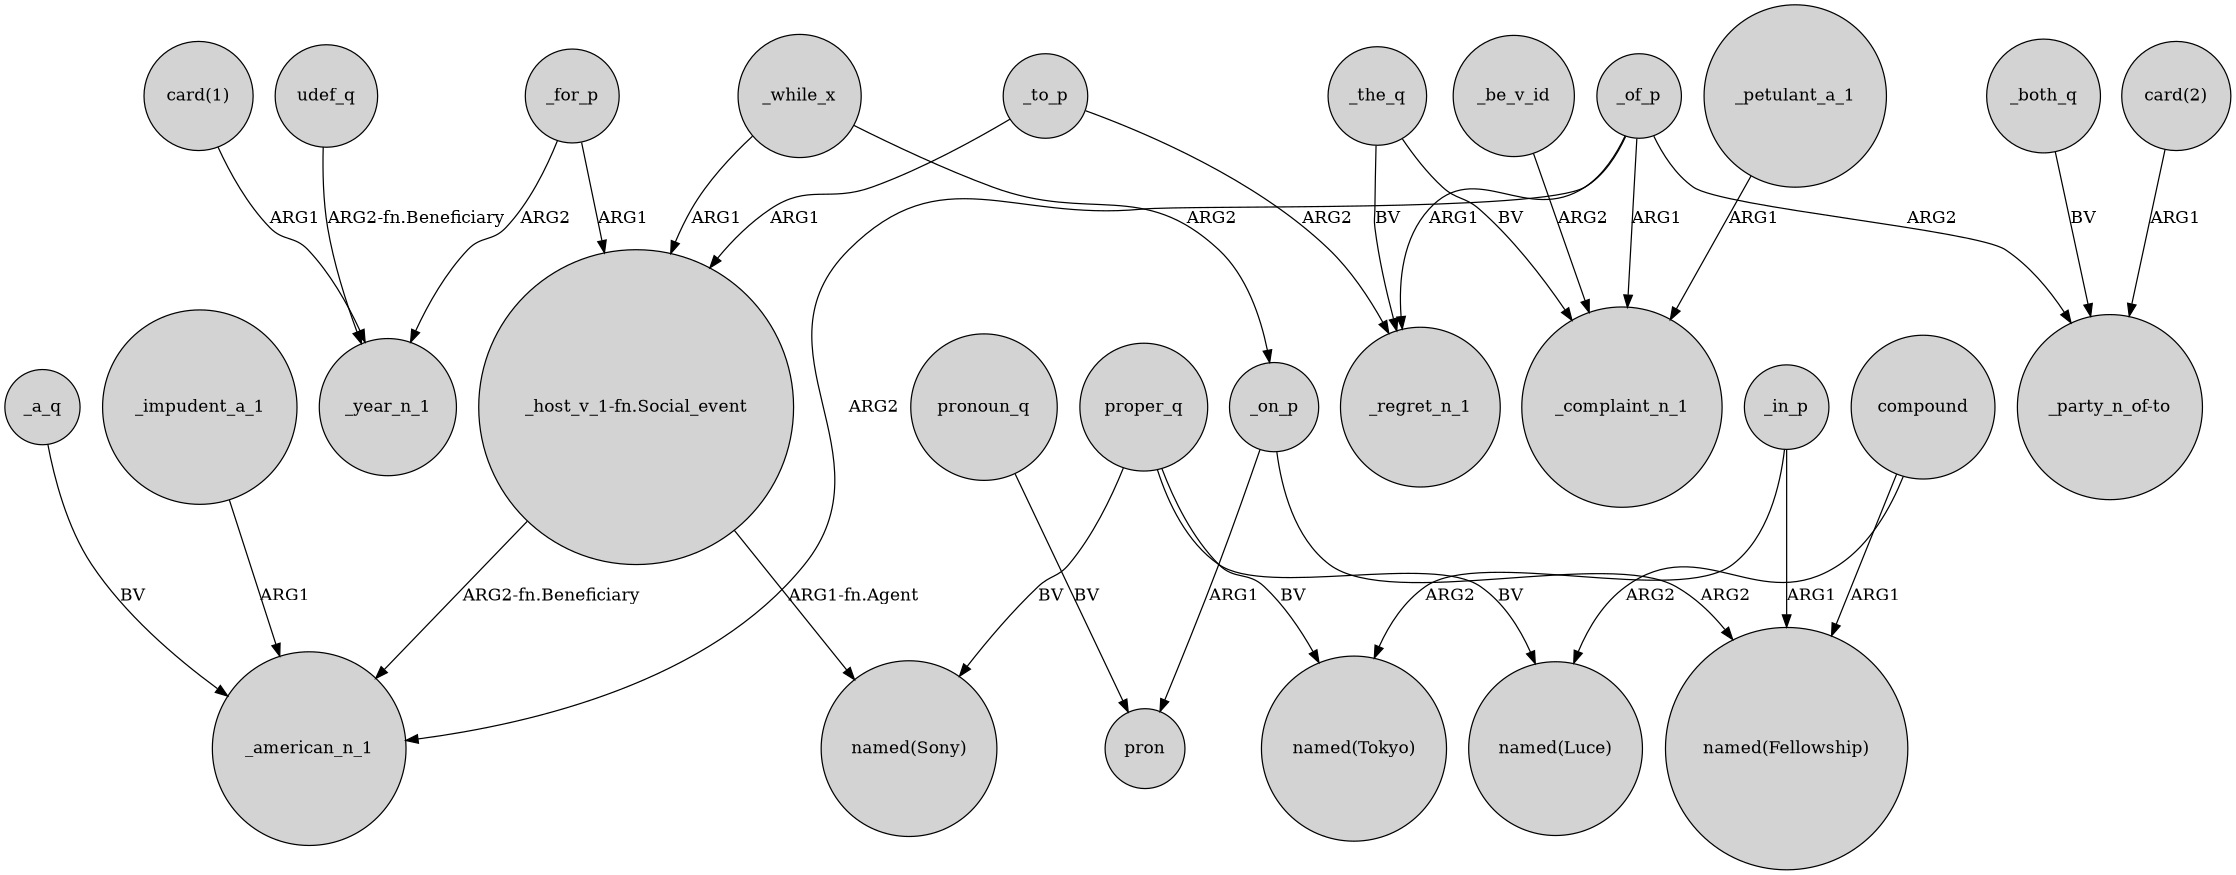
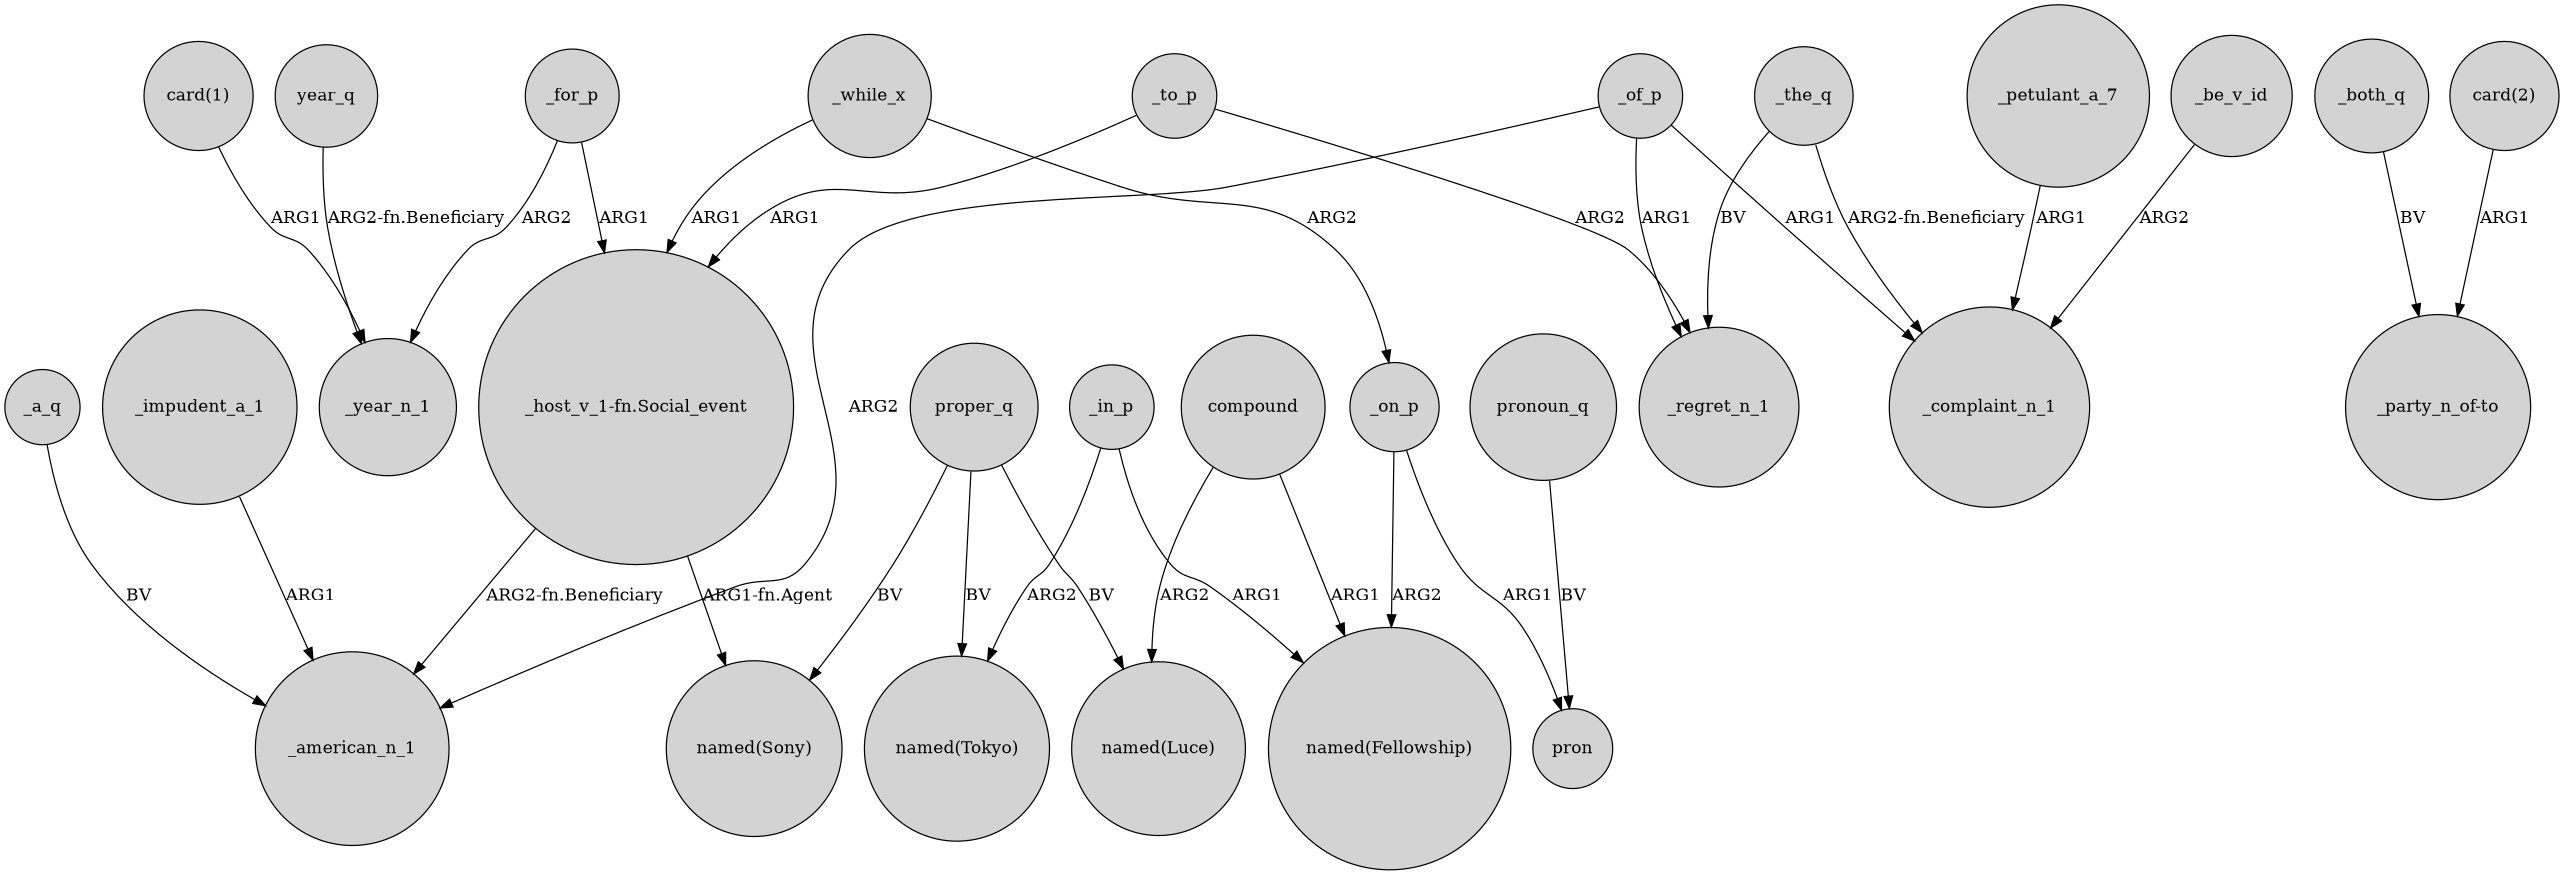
node "udef_q": label "udef_q" -> "year_q"
node "_petulant_a_1": label "_petulant_a_1" -> "_petulant_a_7"
edge "_the_q" -> "_complaint_n_1": label "BV" -> "ARG2-fn.Beneficiary"
edge "_of_p" -> "_party_n_of-to": removed, label "ARG2"
